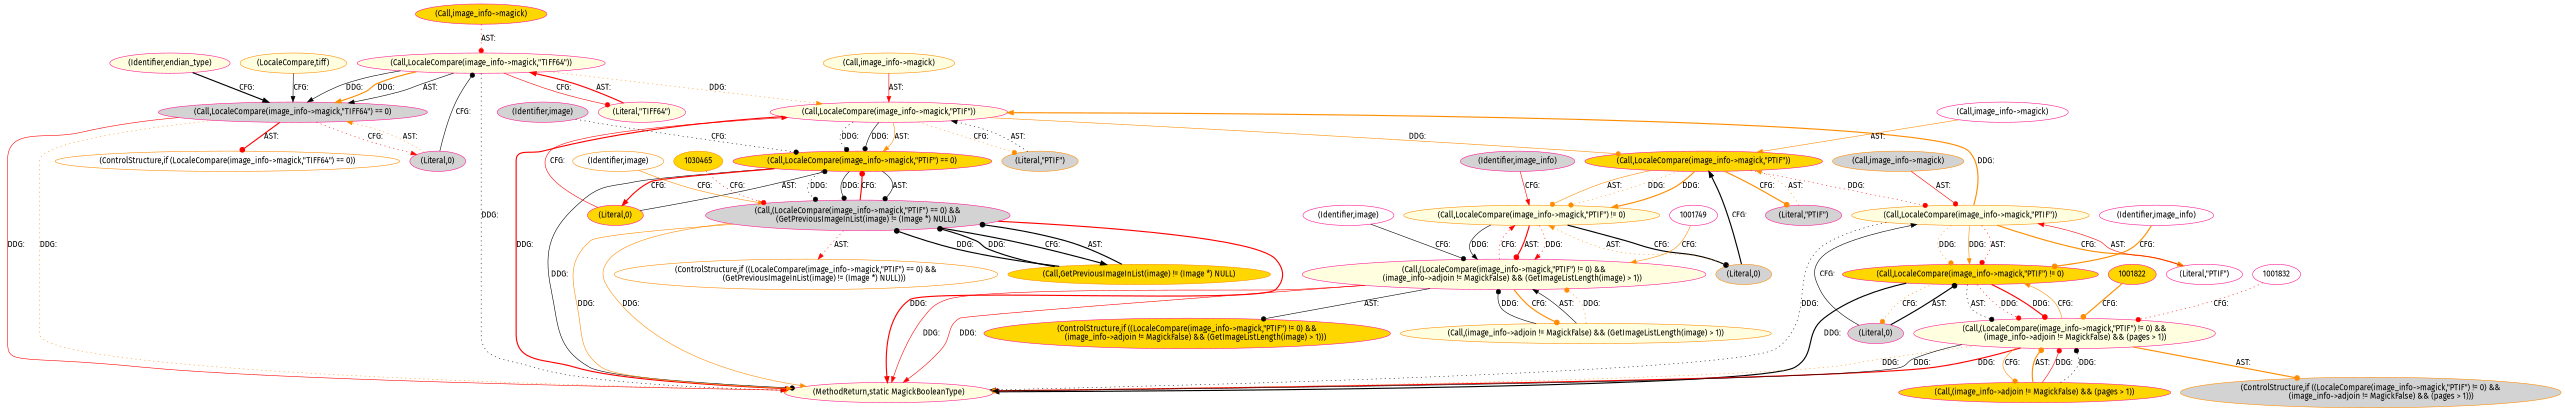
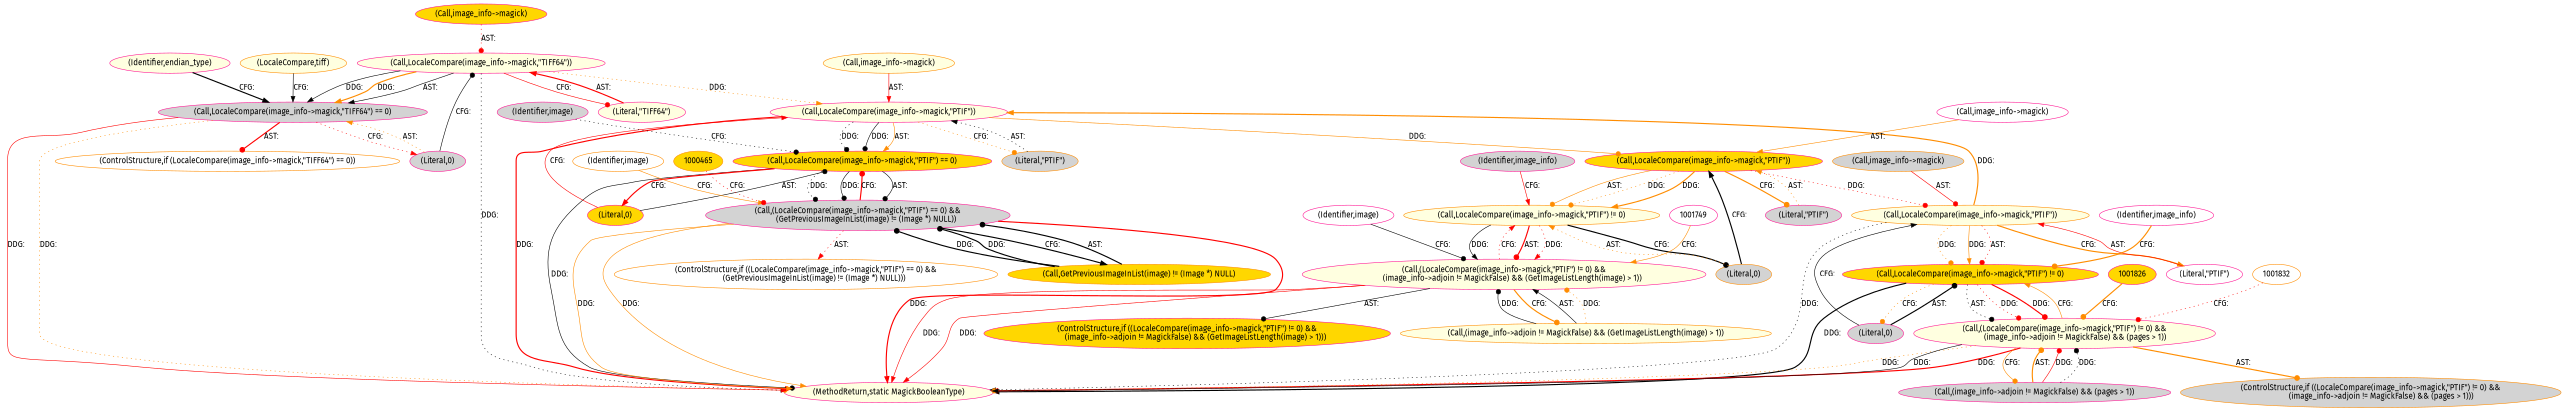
node "1030465": label "1030465" -> "1000465"
node "1001822": label "1001822" -> "1001826"
node "1001832": color deeppink -> darkorange
node "(Call,(image_info->adjoin != MagickFalse) && (pages > 1))": fillcolor gold -> lightgrey
